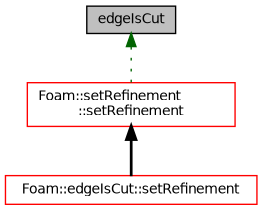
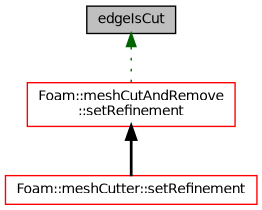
node "Foam::setRefinement ::setRefinement": label "Foam::setRefinement ::setRefinement" -> "Foam::meshCutAndRemove ::setRefinement"
node "Foam::edgeIsCut::setRefinement": label "Foam::edgeIsCut::setRefinement" -> "Foam::meshCutter::setRefinement"
